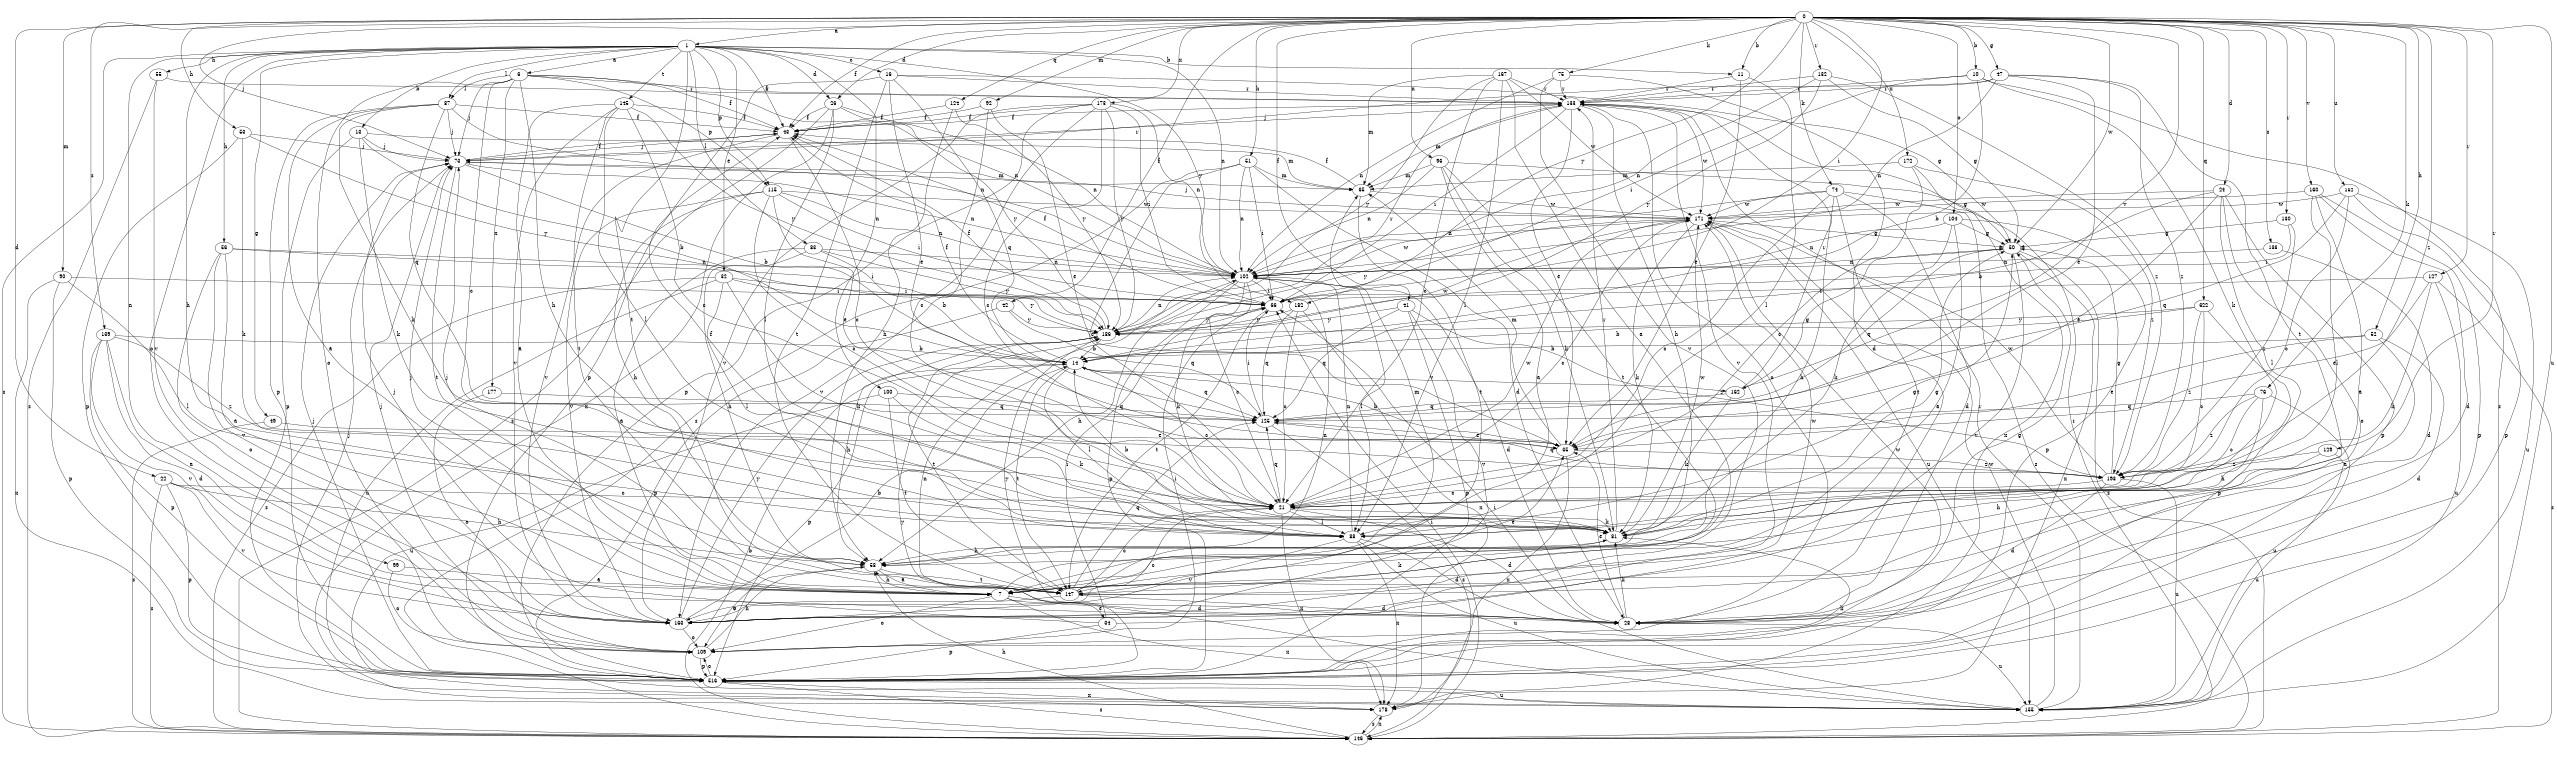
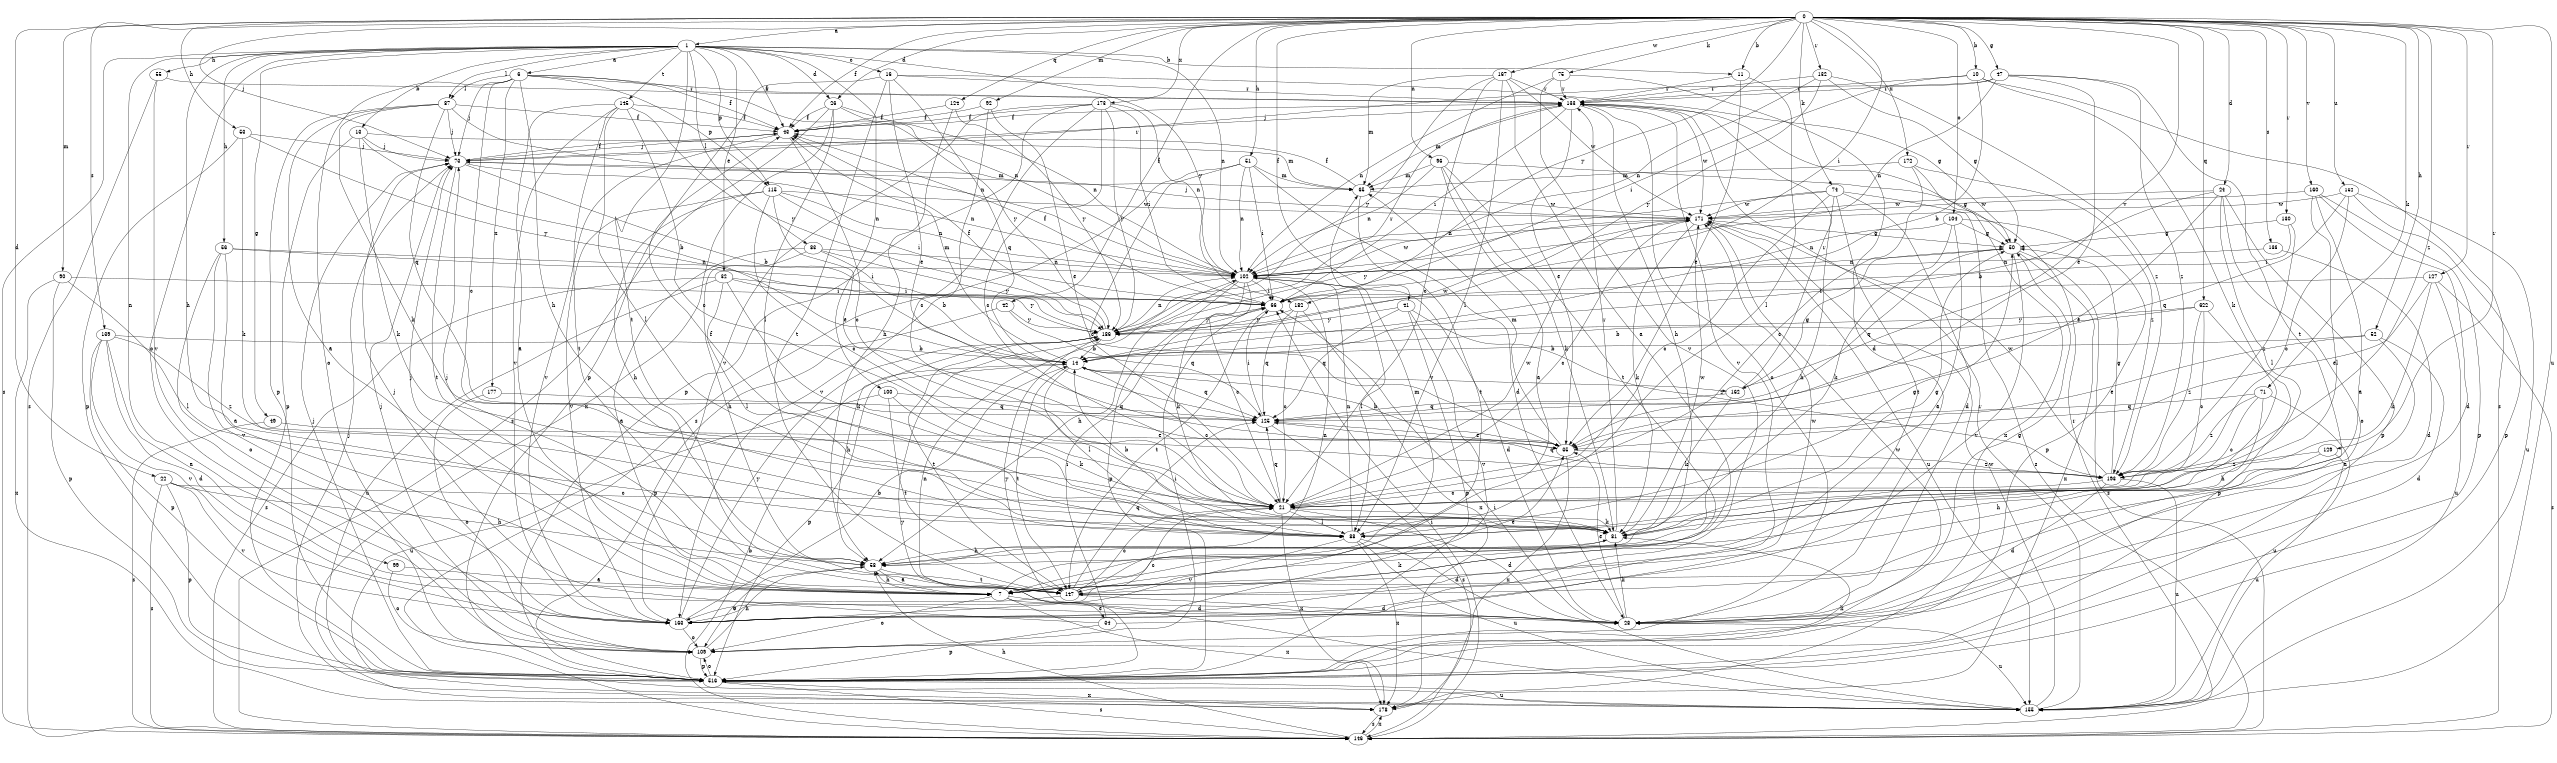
edge "0" -> "50": now "0" -> "167"
edge "14" -> "43": label "f" -> "m"
node "76": label "76" -> "71"
